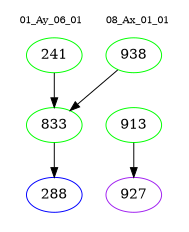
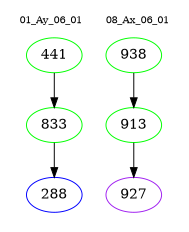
cluster "08_Ax_01_01": label "08_Ax_01_01" -> "08_Ax_06_01"
node "241": label "241" -> "441"
edge "938" -> "833": now "938" -> "913"
